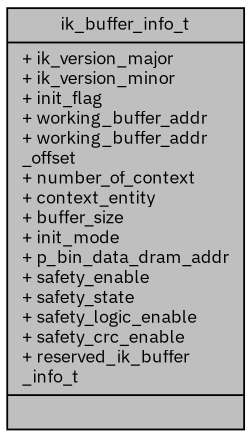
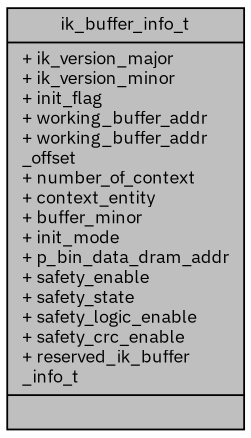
node "ik_buffer_info_t": text "+ buffer_size" -> "+ buffer_minor"
